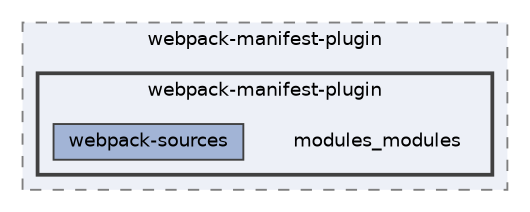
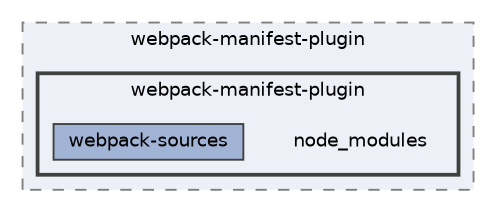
node "modules_modules": label "modules_modules" -> "node_modules"
